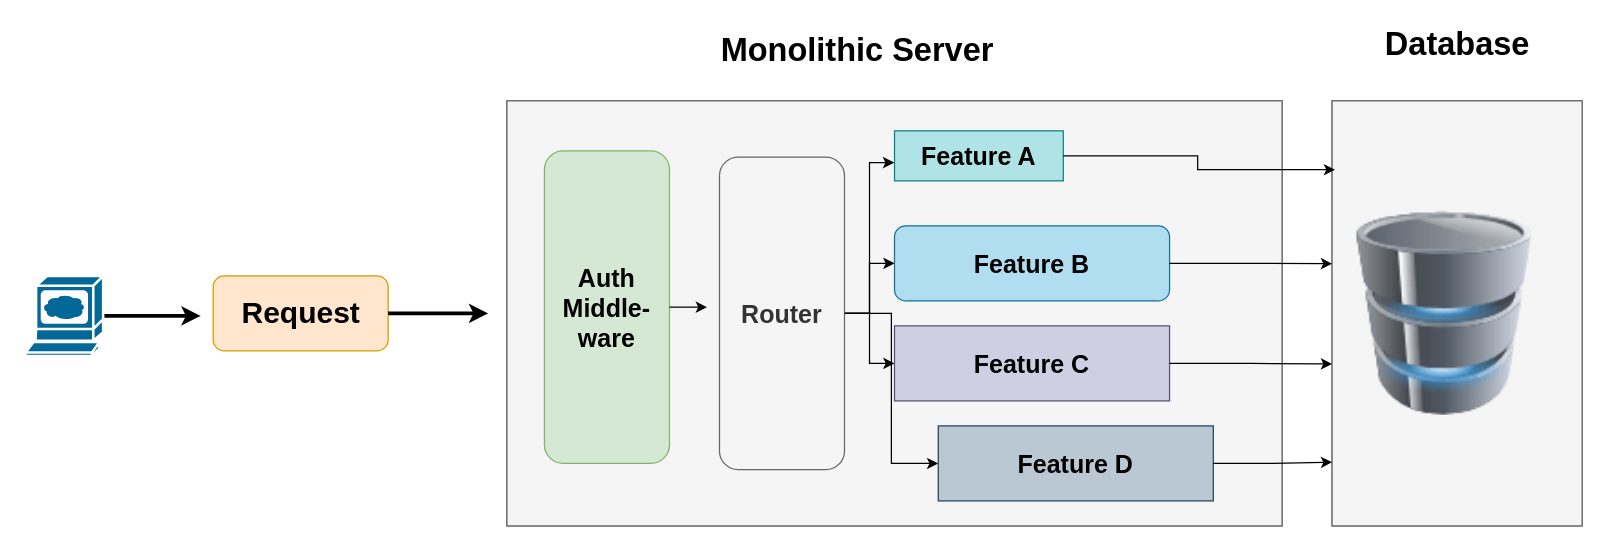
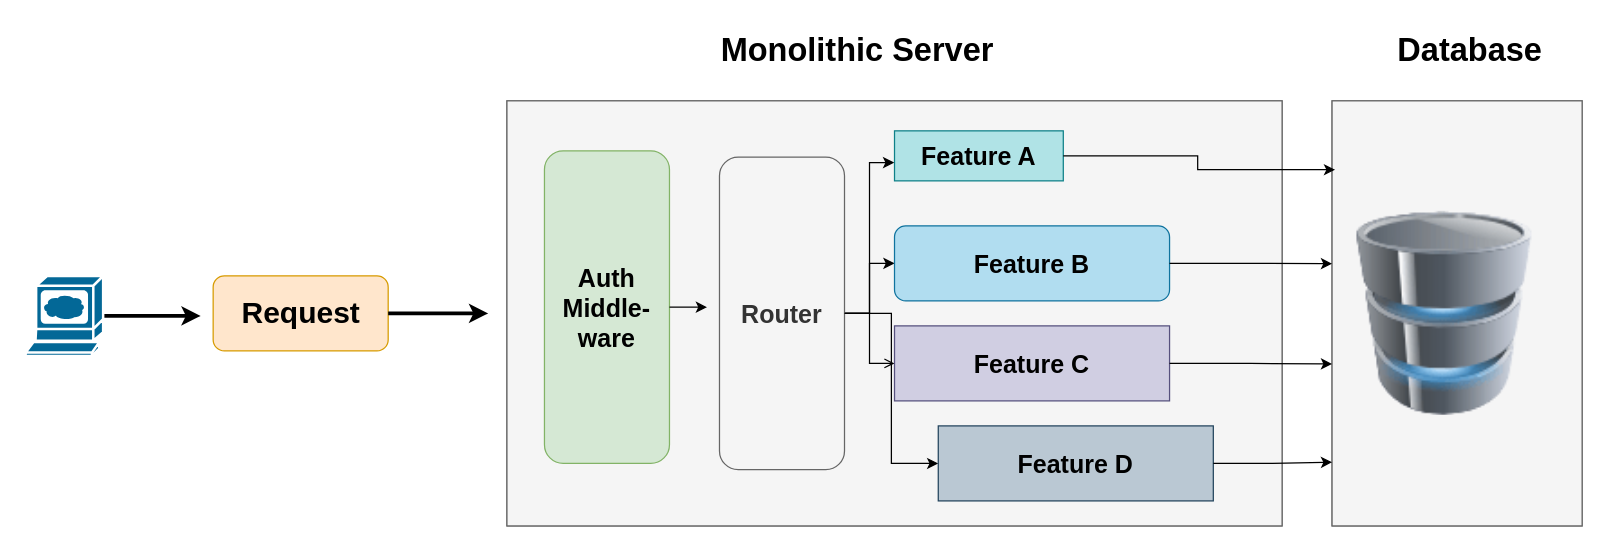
node "Database": moved (1457, 44) -> (1469, 51)
edge "Router" -> "Feature C": arrowhead classic -> open
